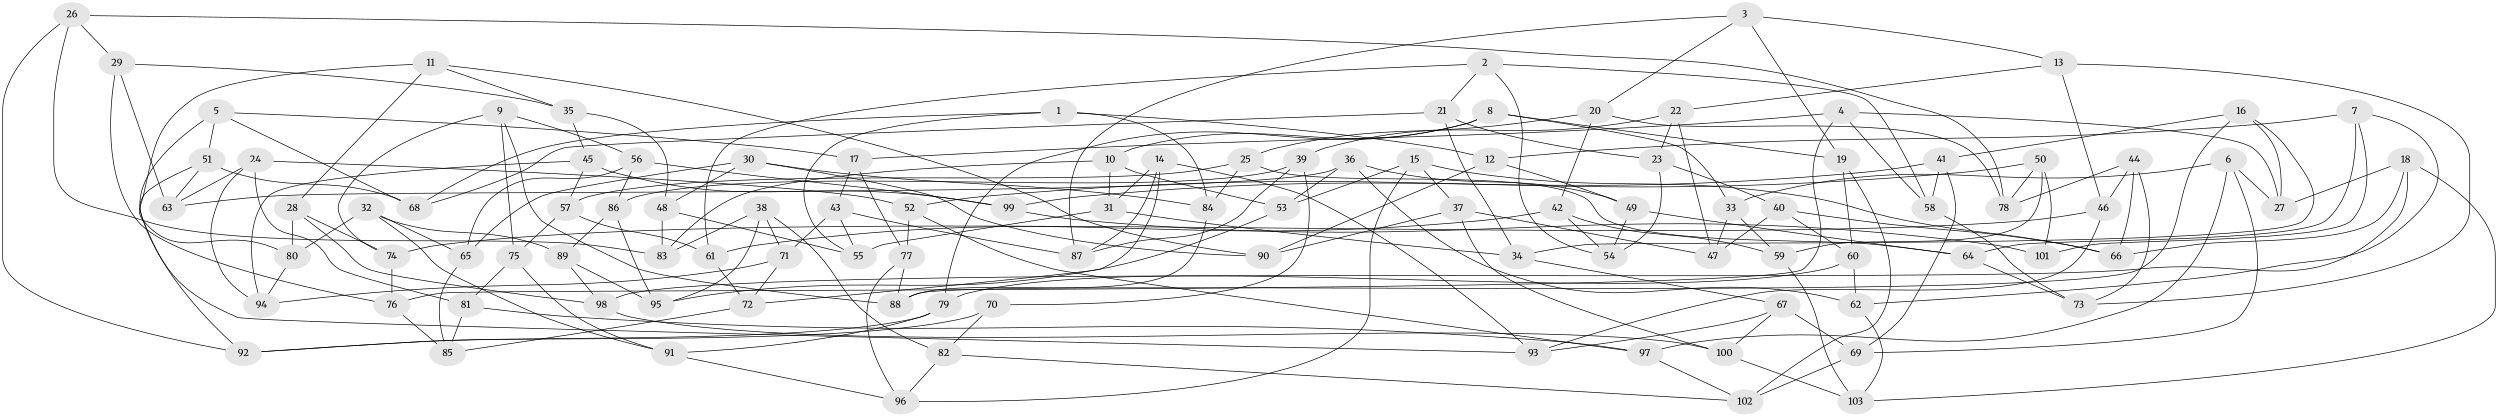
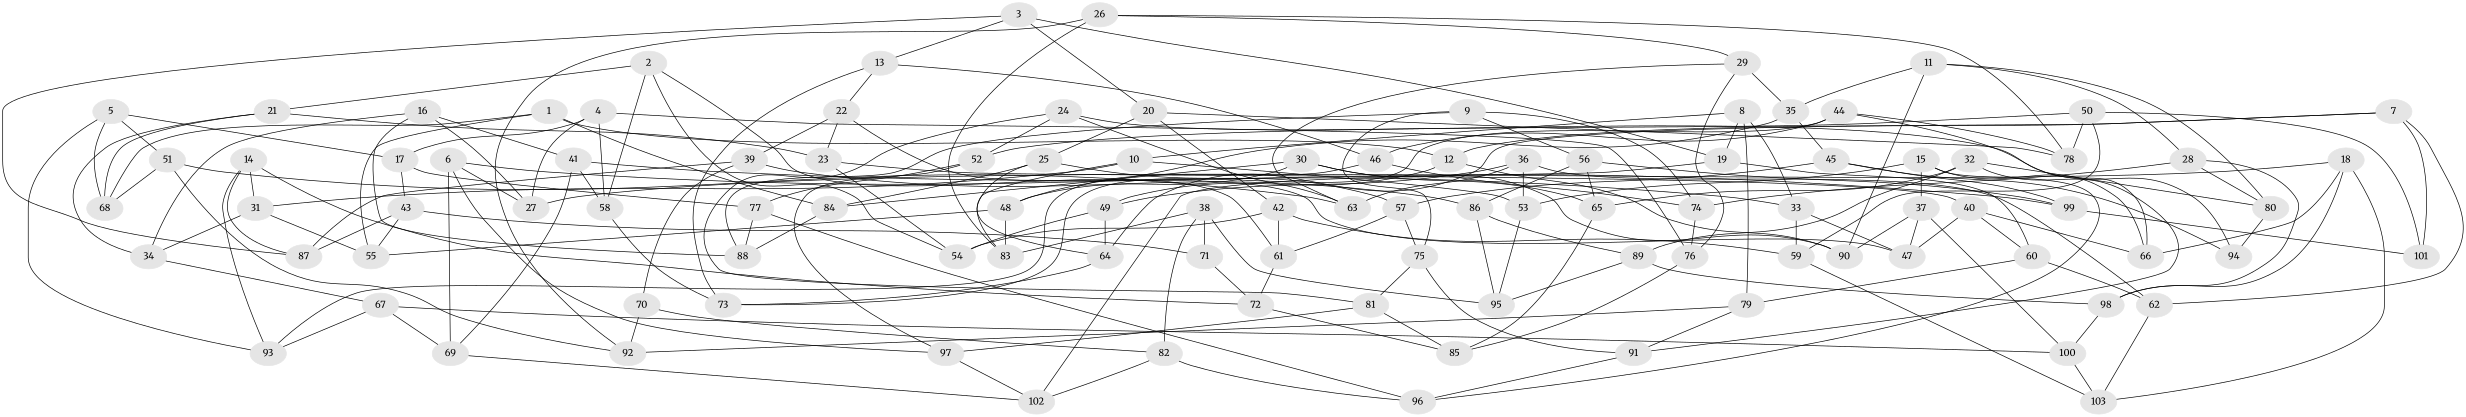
edge "71" -- "94": removed
